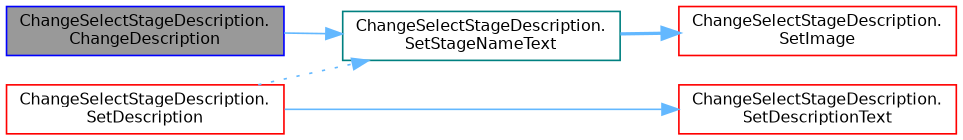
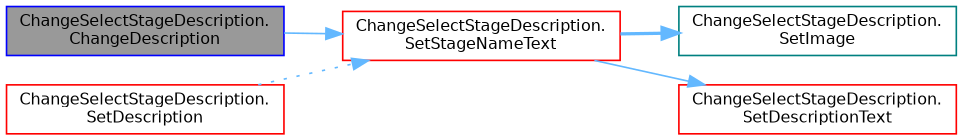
node "ChangeSelectStageDescription. SetImage": color red -> teal
node "ChangeSelectStageDescription. SetStageNameText": color teal -> red
edge "ChangeSelectStageDescription. SetDescription" -> "ChangeSelectStageDescription. SetDescriptionText": now "ChangeSelectStageDescription. SetStageNameText" -> "ChangeSelectStageDescription. SetDescriptionText"
